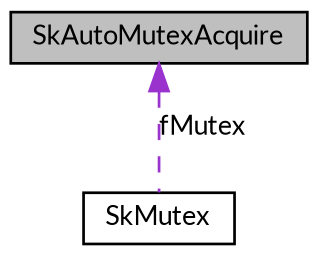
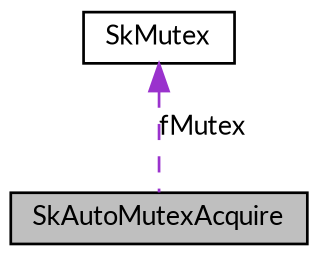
edge "SkMutex" -> "SkAutoMutexAcquire": reversed
